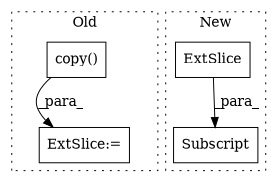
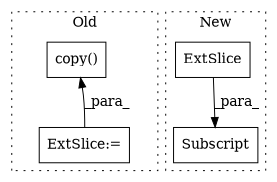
edge "copy()" -> "ExtSlice:=": reversed
